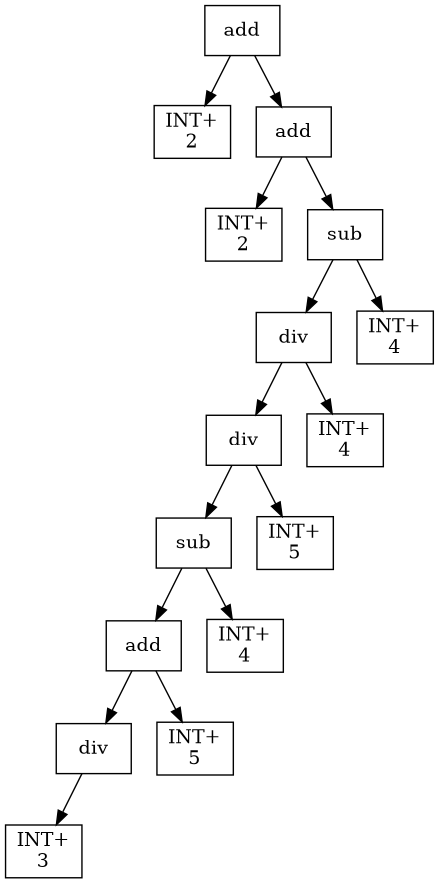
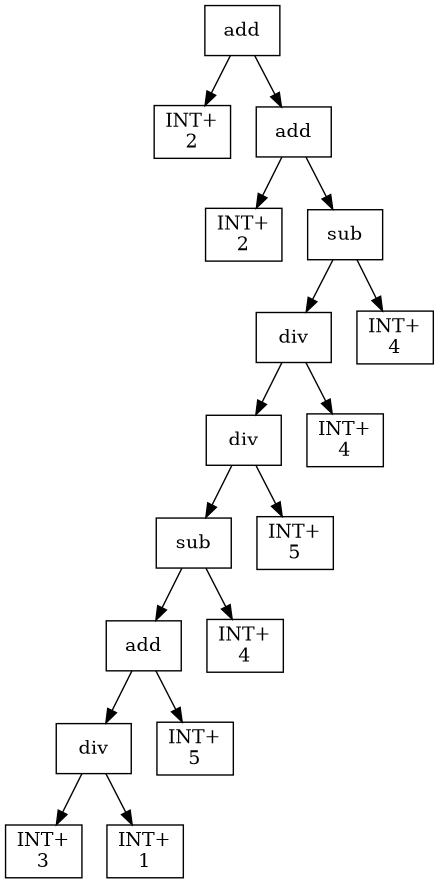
node "INT+ 1": added
